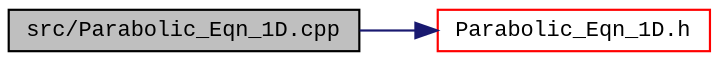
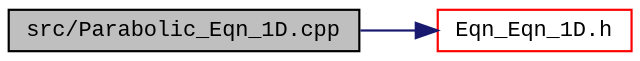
node "Parabolic_Eqn_1D.h": label "Parabolic_Eqn_1D.h" -> "Eqn_Eqn_1D.h"
